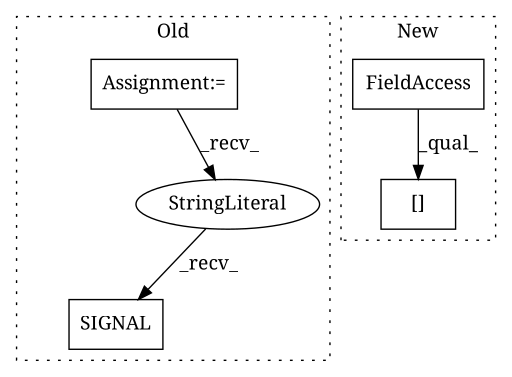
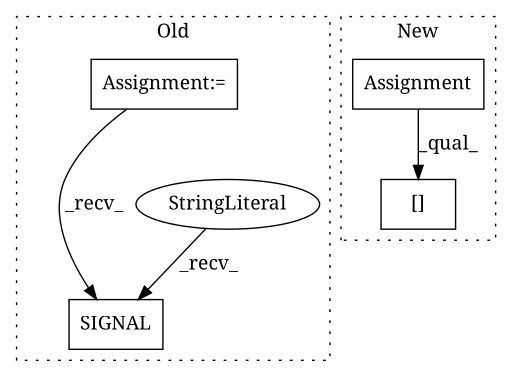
node "FieldAccess": label "FieldAccess" -> "Assignment"
edge "Assignment:=" -> "StringLiteral": now "Assignment:=" -> "SIGNAL"
